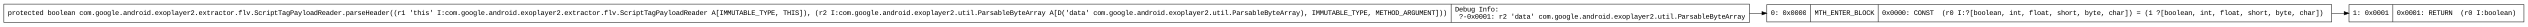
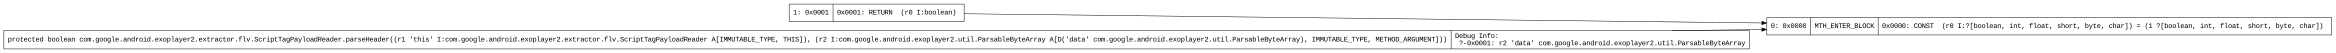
edge "0: 0x0000" -> "1: 0x0001": reversed
